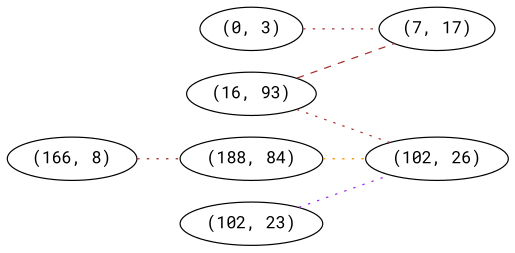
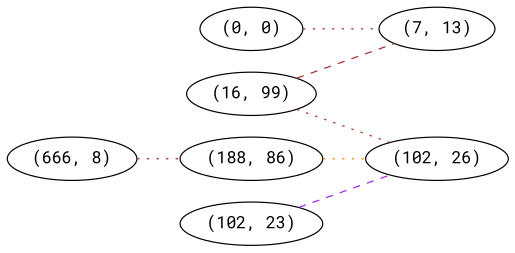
node "(0, 3)": label "(0, 3)" -> "(0, 0)"
node "(7, 17)": label "(7, 17)" -> "(7, 13)"
node "(16, 93)": label "(16, 93)" -> "(16, 99)"
node "(166, 8)": label "(166, 8)" -> "(666, 8)"
node "(188, 84)": label "(188, 84)" -> "(188, 86)"
edge "(102, 26)" -- "(102, 23)": style dotted -> dashed
